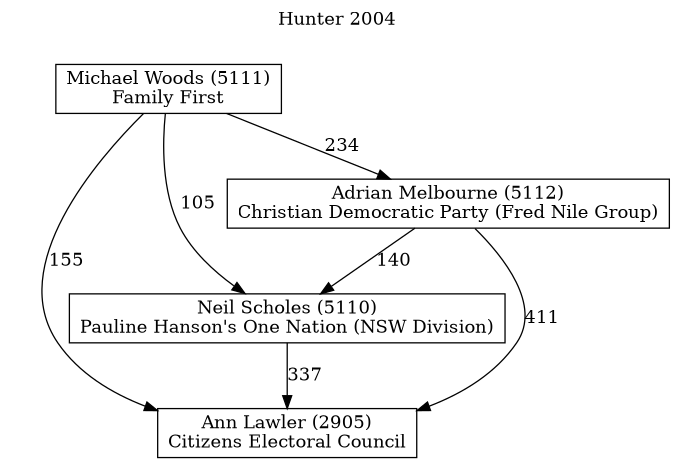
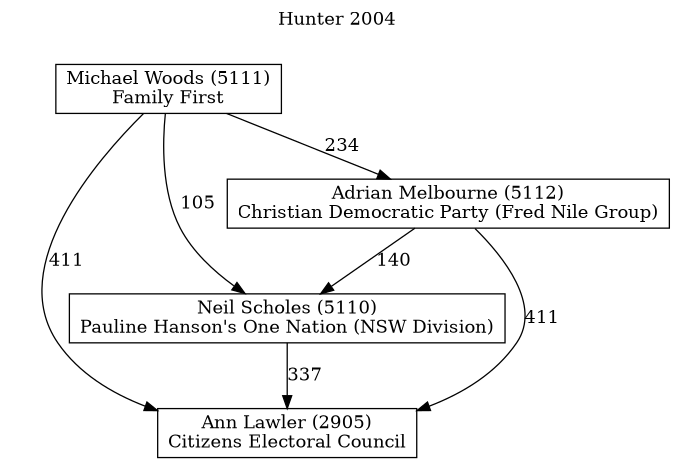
edge "Michael Woods (5111) Family First" -> "Ann Lawler (2905) Citizens Electoral Council": label "155" -> "411"
